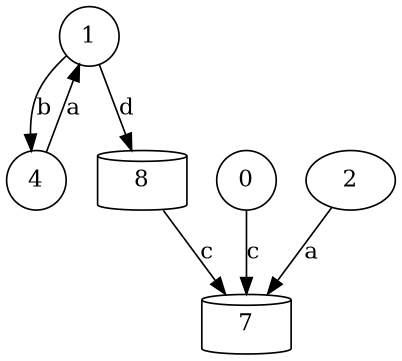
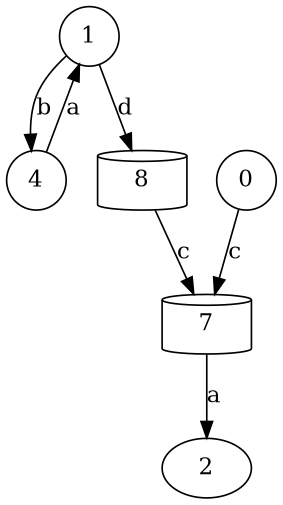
edge "2" -> "7": reversed
